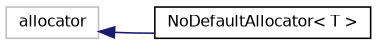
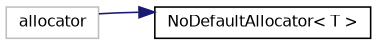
edge "NoDefaultAllocator< T >" -> "allocator": reversed
